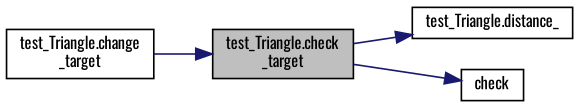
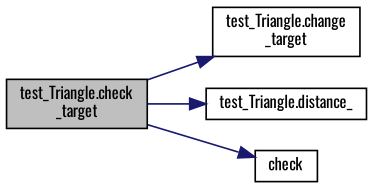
edge "test_Triangle.change _target" -> "test_Triangle.check _target": reversed
